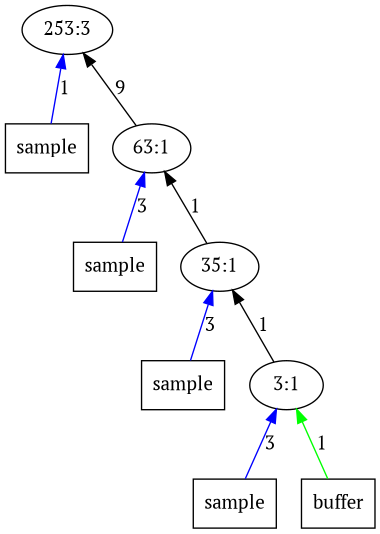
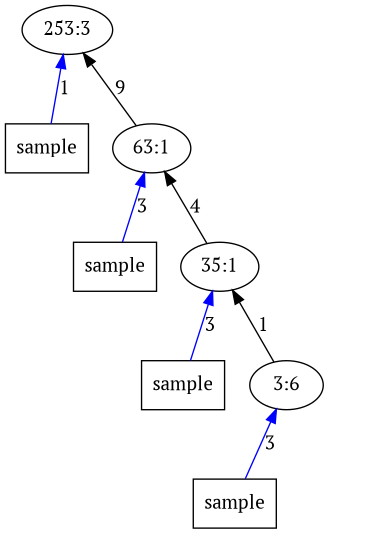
edge "35:1" -> "63:1": label "1" -> "4"
node "3:1": label "3:1" -> "3:6"
node "buffer": removed
